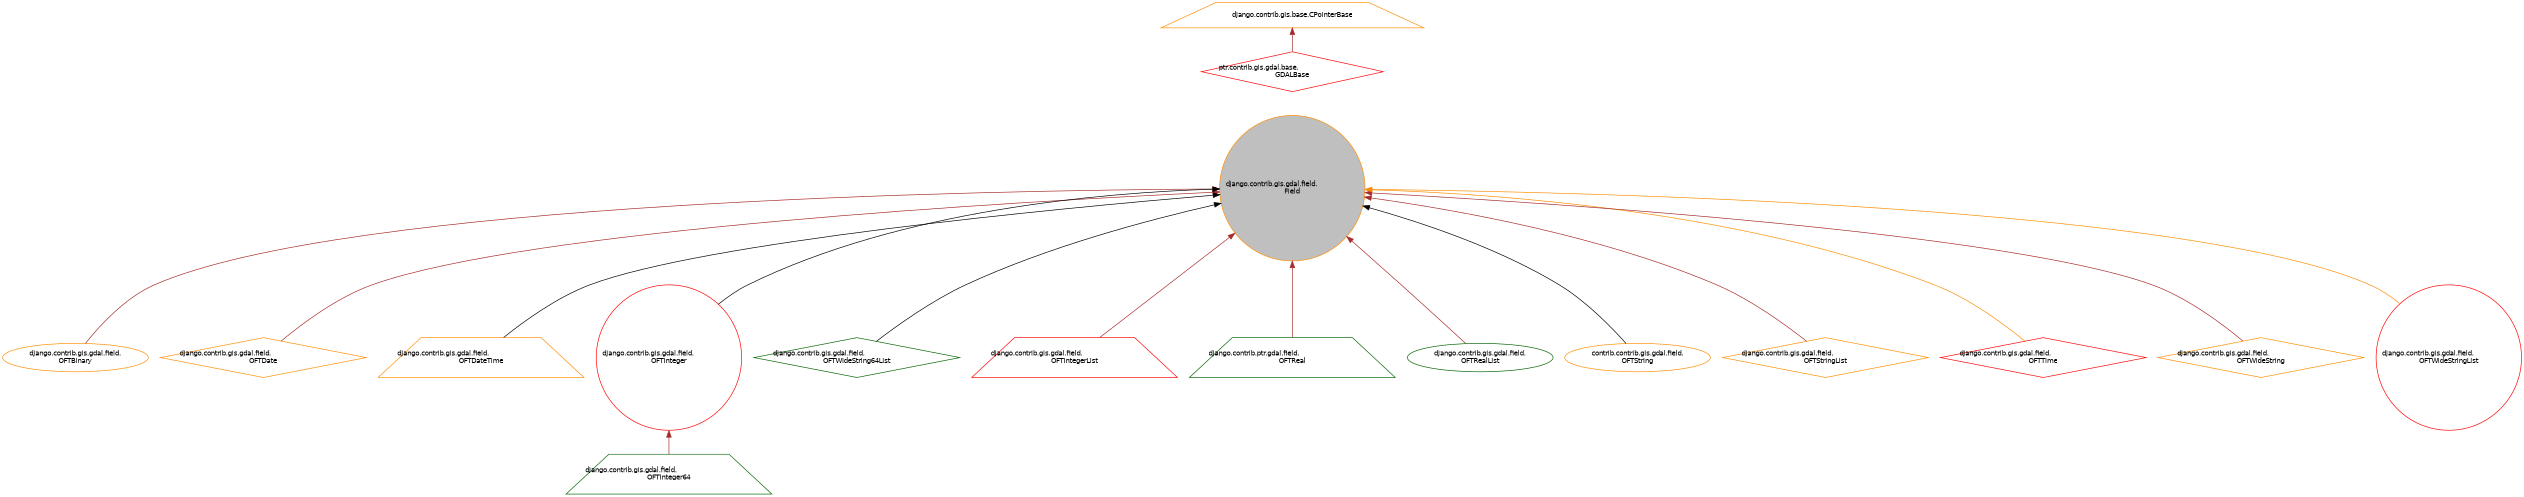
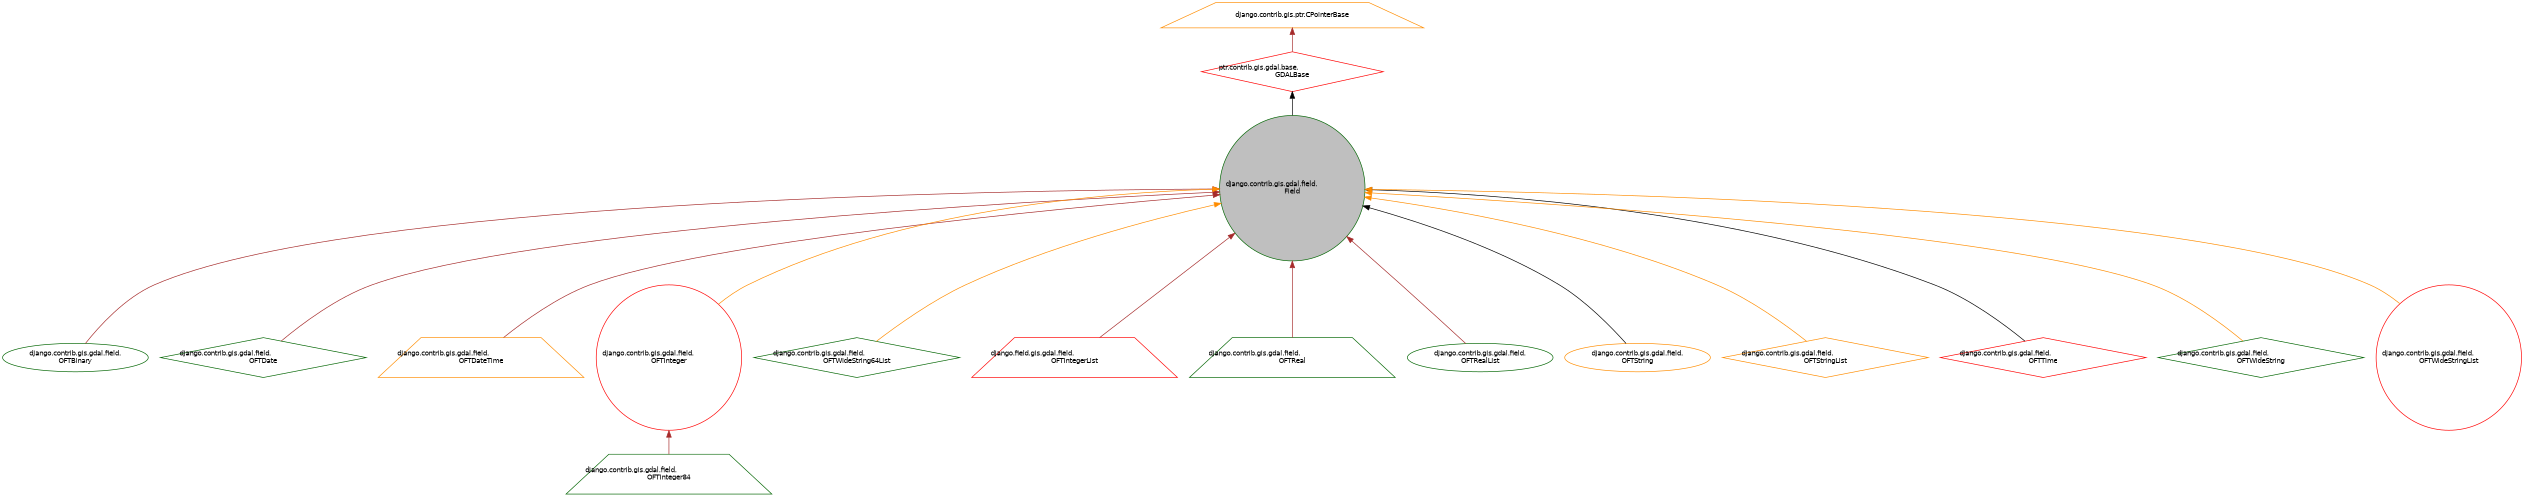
node "django.contrib.gis.base.CPointerBase": label "django.contrib.gis.base.CPointerBase" -> "django.contrib.gis.ptr.CPointerBase"
edge "django.contrib.gis.gdal.field. Field" -> "ptr.contrib.gis.gdal.base. GDALBase": added
node "django.contrib.gis.gdal.field. Field": color darkorange -> darkgreen
edge "django.contrib.gis.gdal.field. OFTInteger" -> "django.contrib.gis.gdal.field. Field": color black -> darkorange
edge "django.contrib.gis.gdal.field. OFTTime" -> "django.contrib.gis.gdal.field. Field": color darkorange -> black
edge "django.contrib.gis.gdal.field. OFTWideString" -> "django.contrib.gis.gdal.field. Field": color brown -> darkorange
edge "django.contrib.gis.gdal.field. OFTDateTime" -> "django.contrib.gis.gdal.field. Field": color black -> brown
edge "django.contrib.gis.gdal.field. OFTStringList" -> "django.contrib.gis.gdal.field. Field": color brown -> darkorange
edge "django.contrib.gis.gdal.field. OFTWideString64List" -> "django.contrib.gis.gdal.field. Field": color black -> darkorange
node "django.contrib.gis.gdal.field. OFTBinary": color darkorange -> darkgreen
node "django.contrib.gis.gdal.field. OFTDate": color darkorange -> darkgreen
node "django.contrib.gis.gdal.field. OFTIntegerList": label "django.contrib.gis.gdal.field. OFTIntegerList" -> "django.field.gis.gdal.field. OFTIntegerList"
node "django.contrib.ptr.gdal.field. OFTReal": label "django.contrib.ptr.gdal.field. OFTReal" -> "django.contrib.gis.gdal.field. OFTReal"
node "contrib.contrib.gis.gdal.field. OFTString": label "contrib.contrib.gis.gdal.field. OFTString" -> "django.contrib.gis.gdal.field. OFTString"
node "django.contrib.gis.gdal.field. OFTWideString": color darkorange -> darkgreen
node "django.contrib.gis.gdal.field. OFTInteger64": label "django.contrib.gis.gdal.field. OFTInteger64" -> "django.contrib.gis.gdal.field. OFTInteger84"
